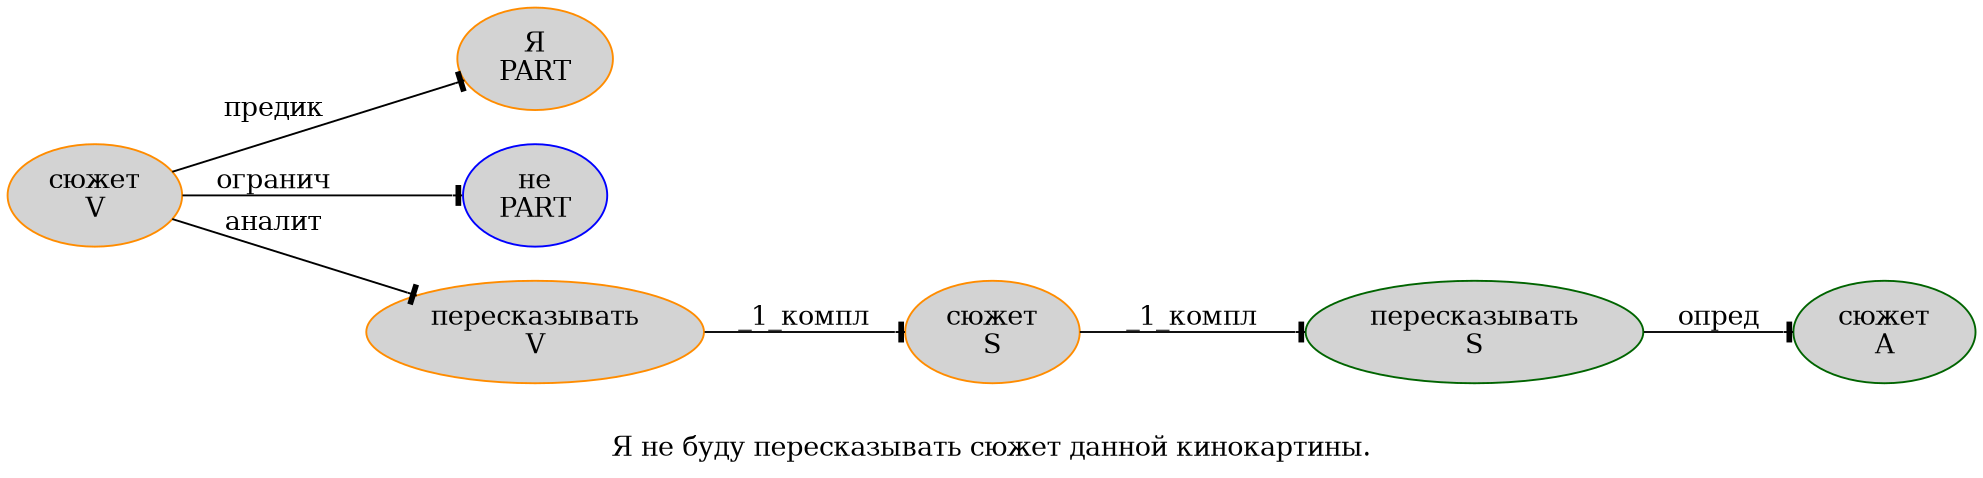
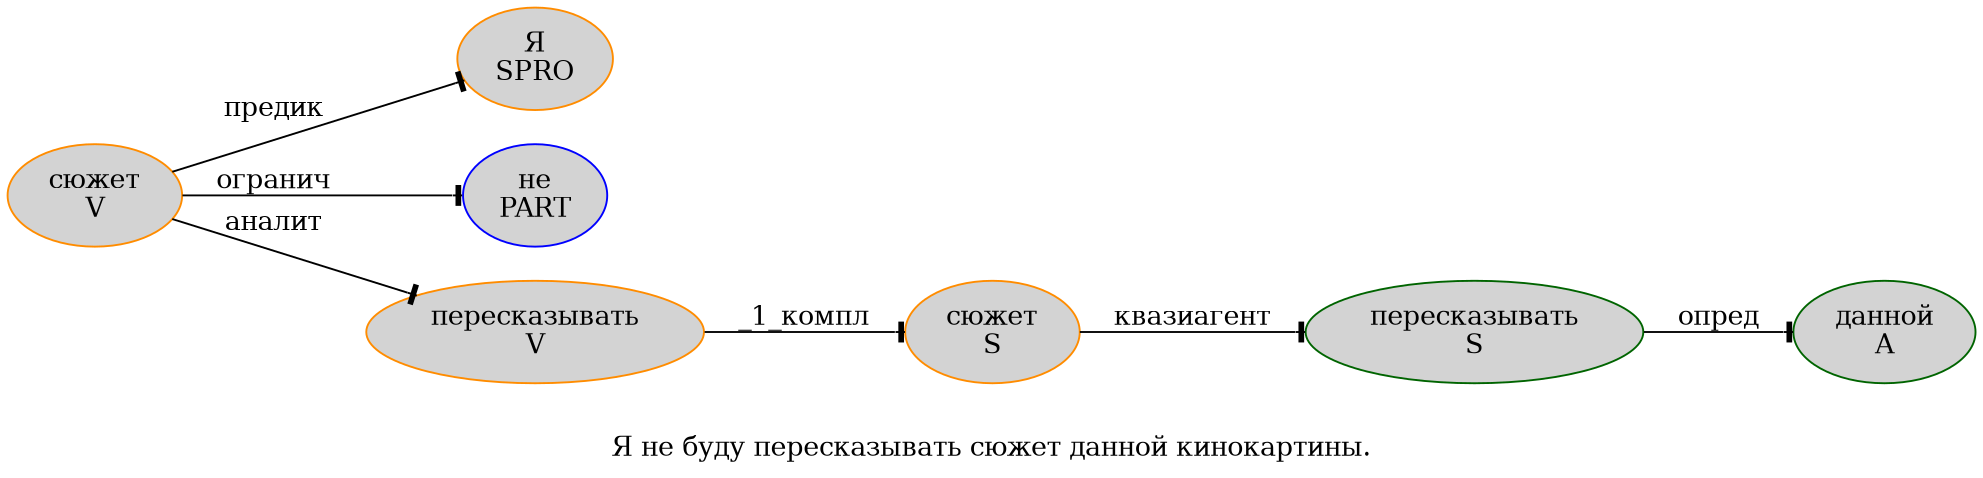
node "Я PART": label "Я PART" -> "Я SPRO"
edge "сюжет S" -> "пересказывать S": label "_1_компл" -> "квазиагент"
node "сюжет A": label "сюжет A" -> "данной A"
